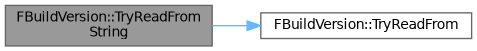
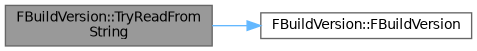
node "FBuildVersion::TryReadFrom": label "FBuildVersion::TryReadFrom" -> "FBuildVersion::FBuildVersion"
